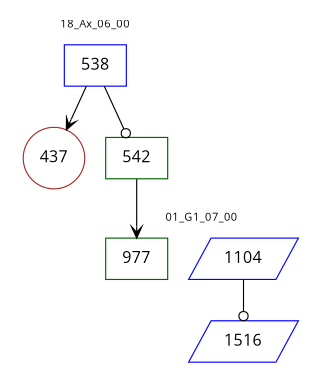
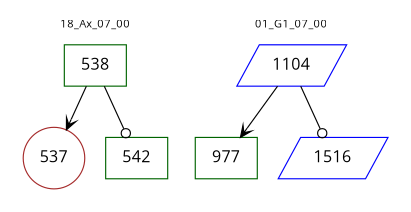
cluster "18_Ax_06_00": label "18_Ax_06_00" -> "18_Ax_07_00"
node "538": color blue -> darkgreen
node "437": label "437" -> "537"
edge "542" -> "977": now "1104" -> "977"
